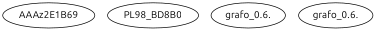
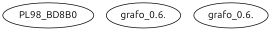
node "AAAz2E1B69": removed
